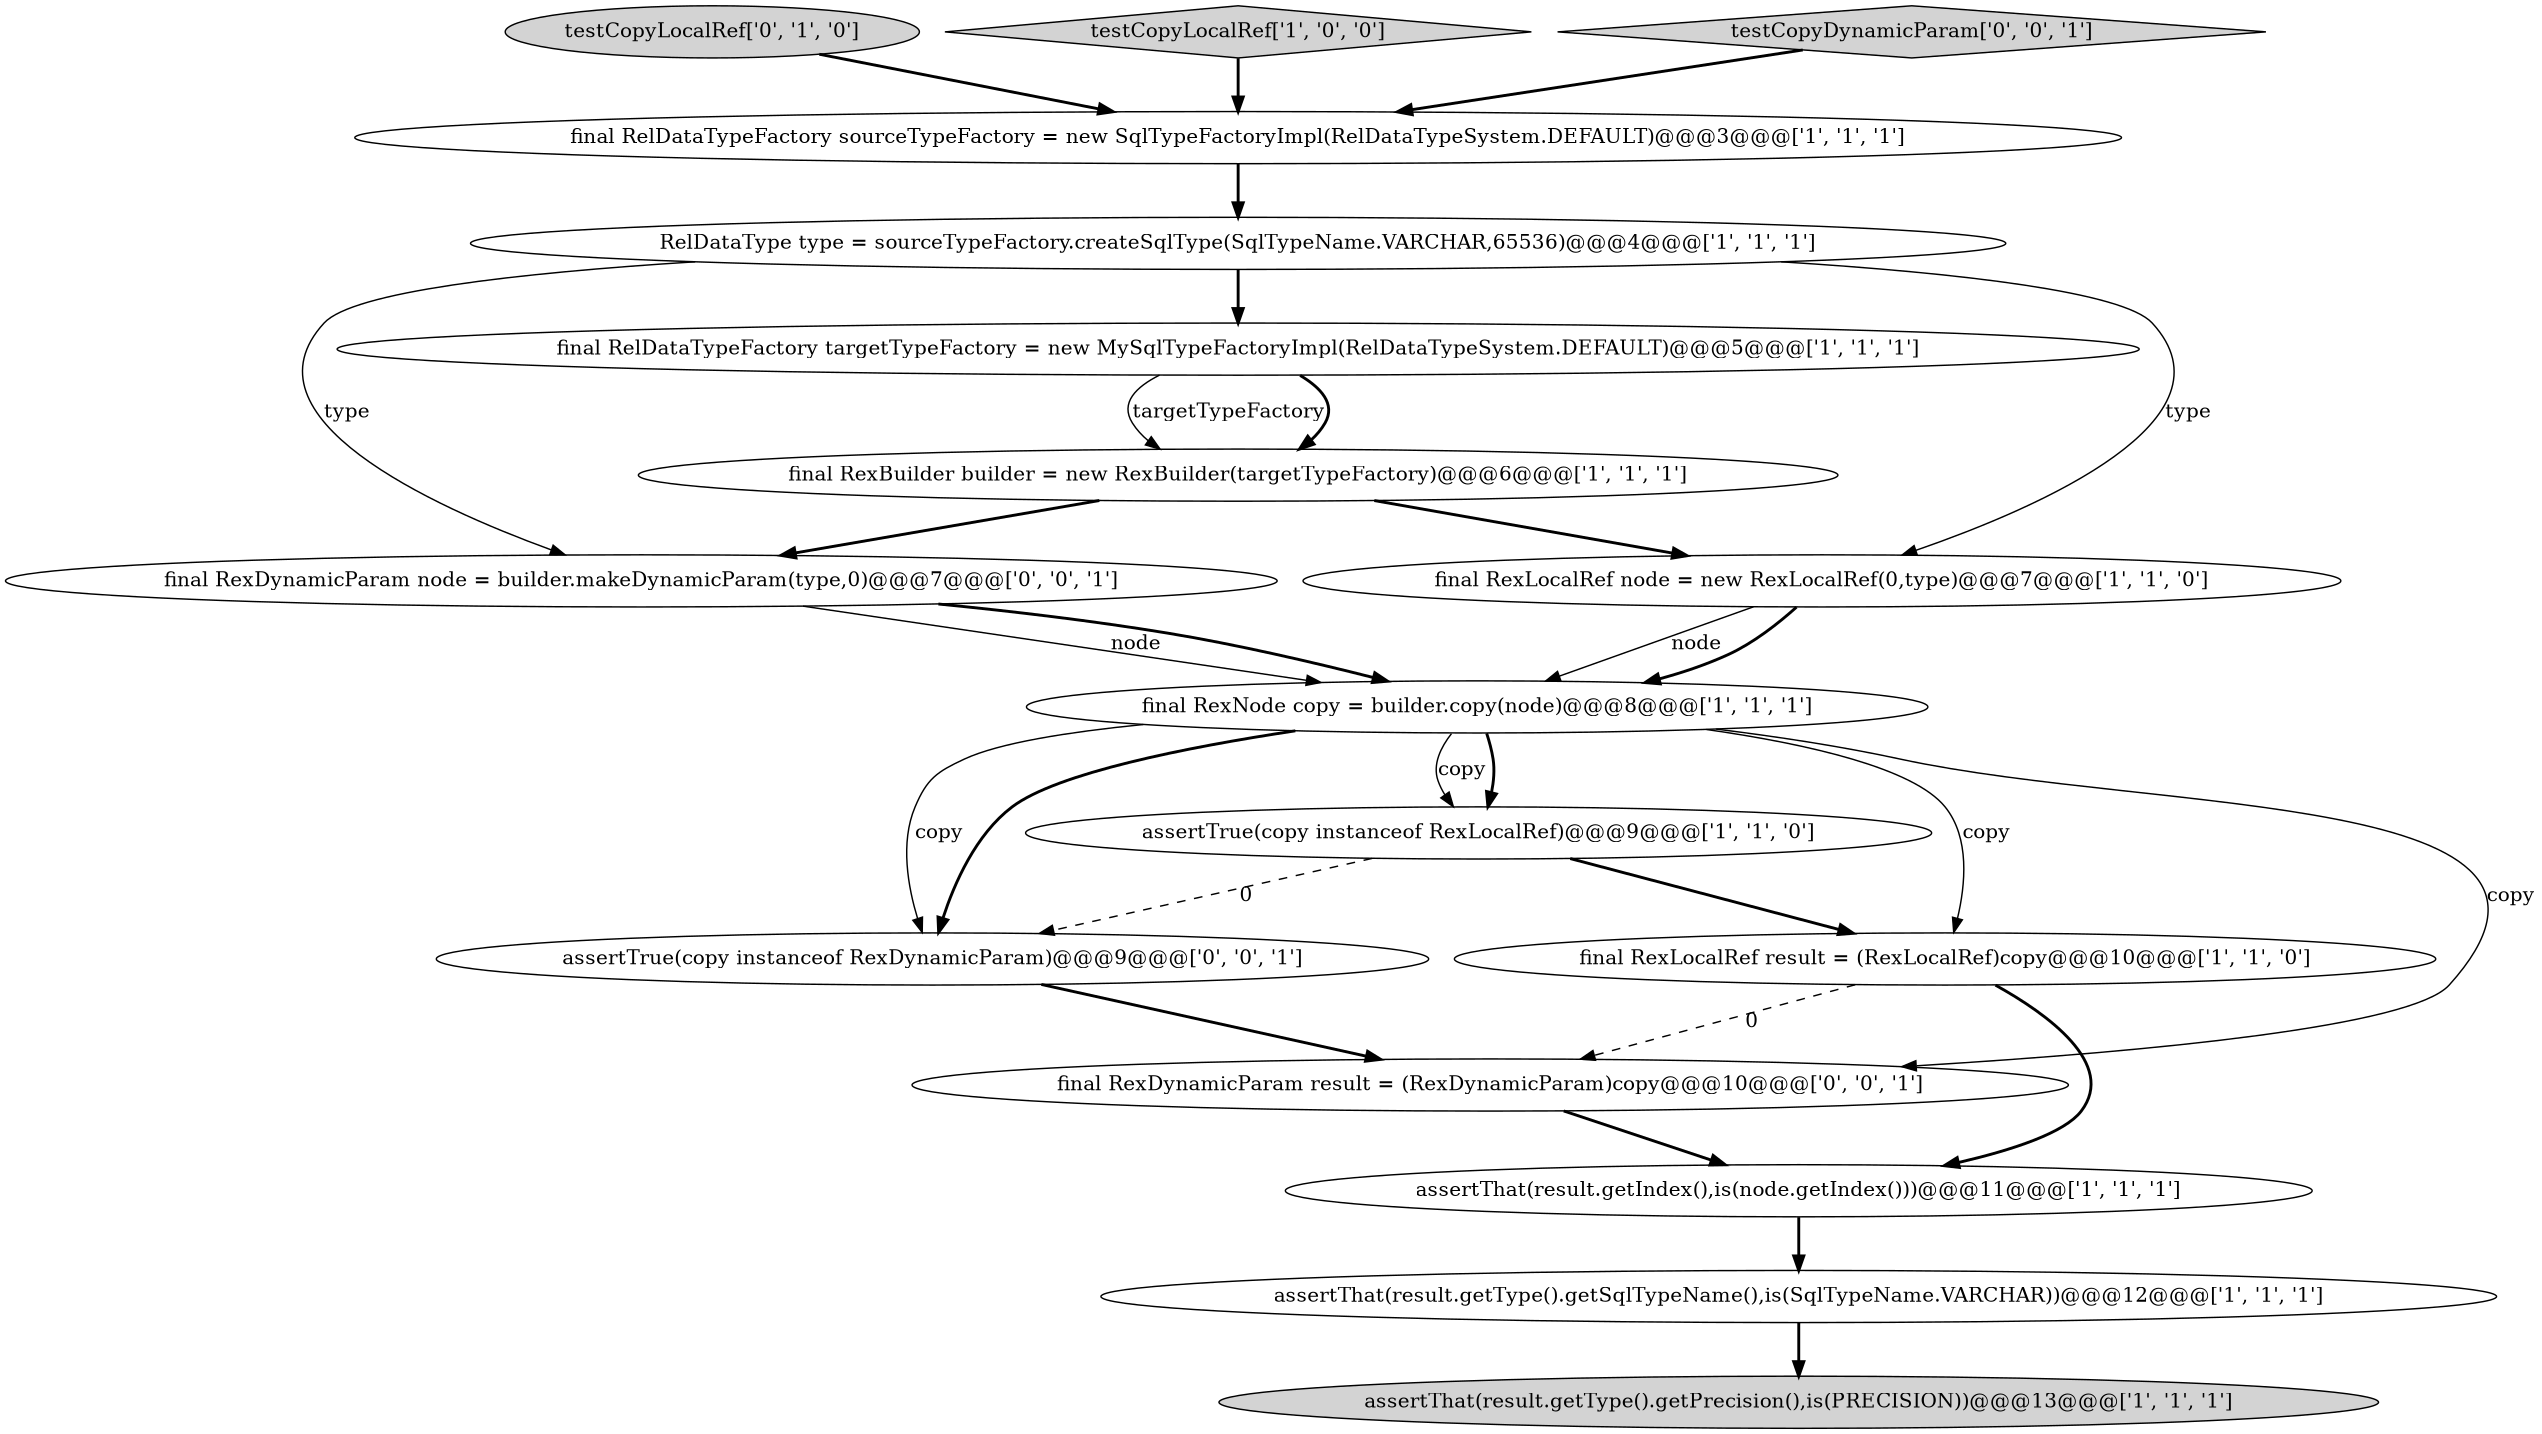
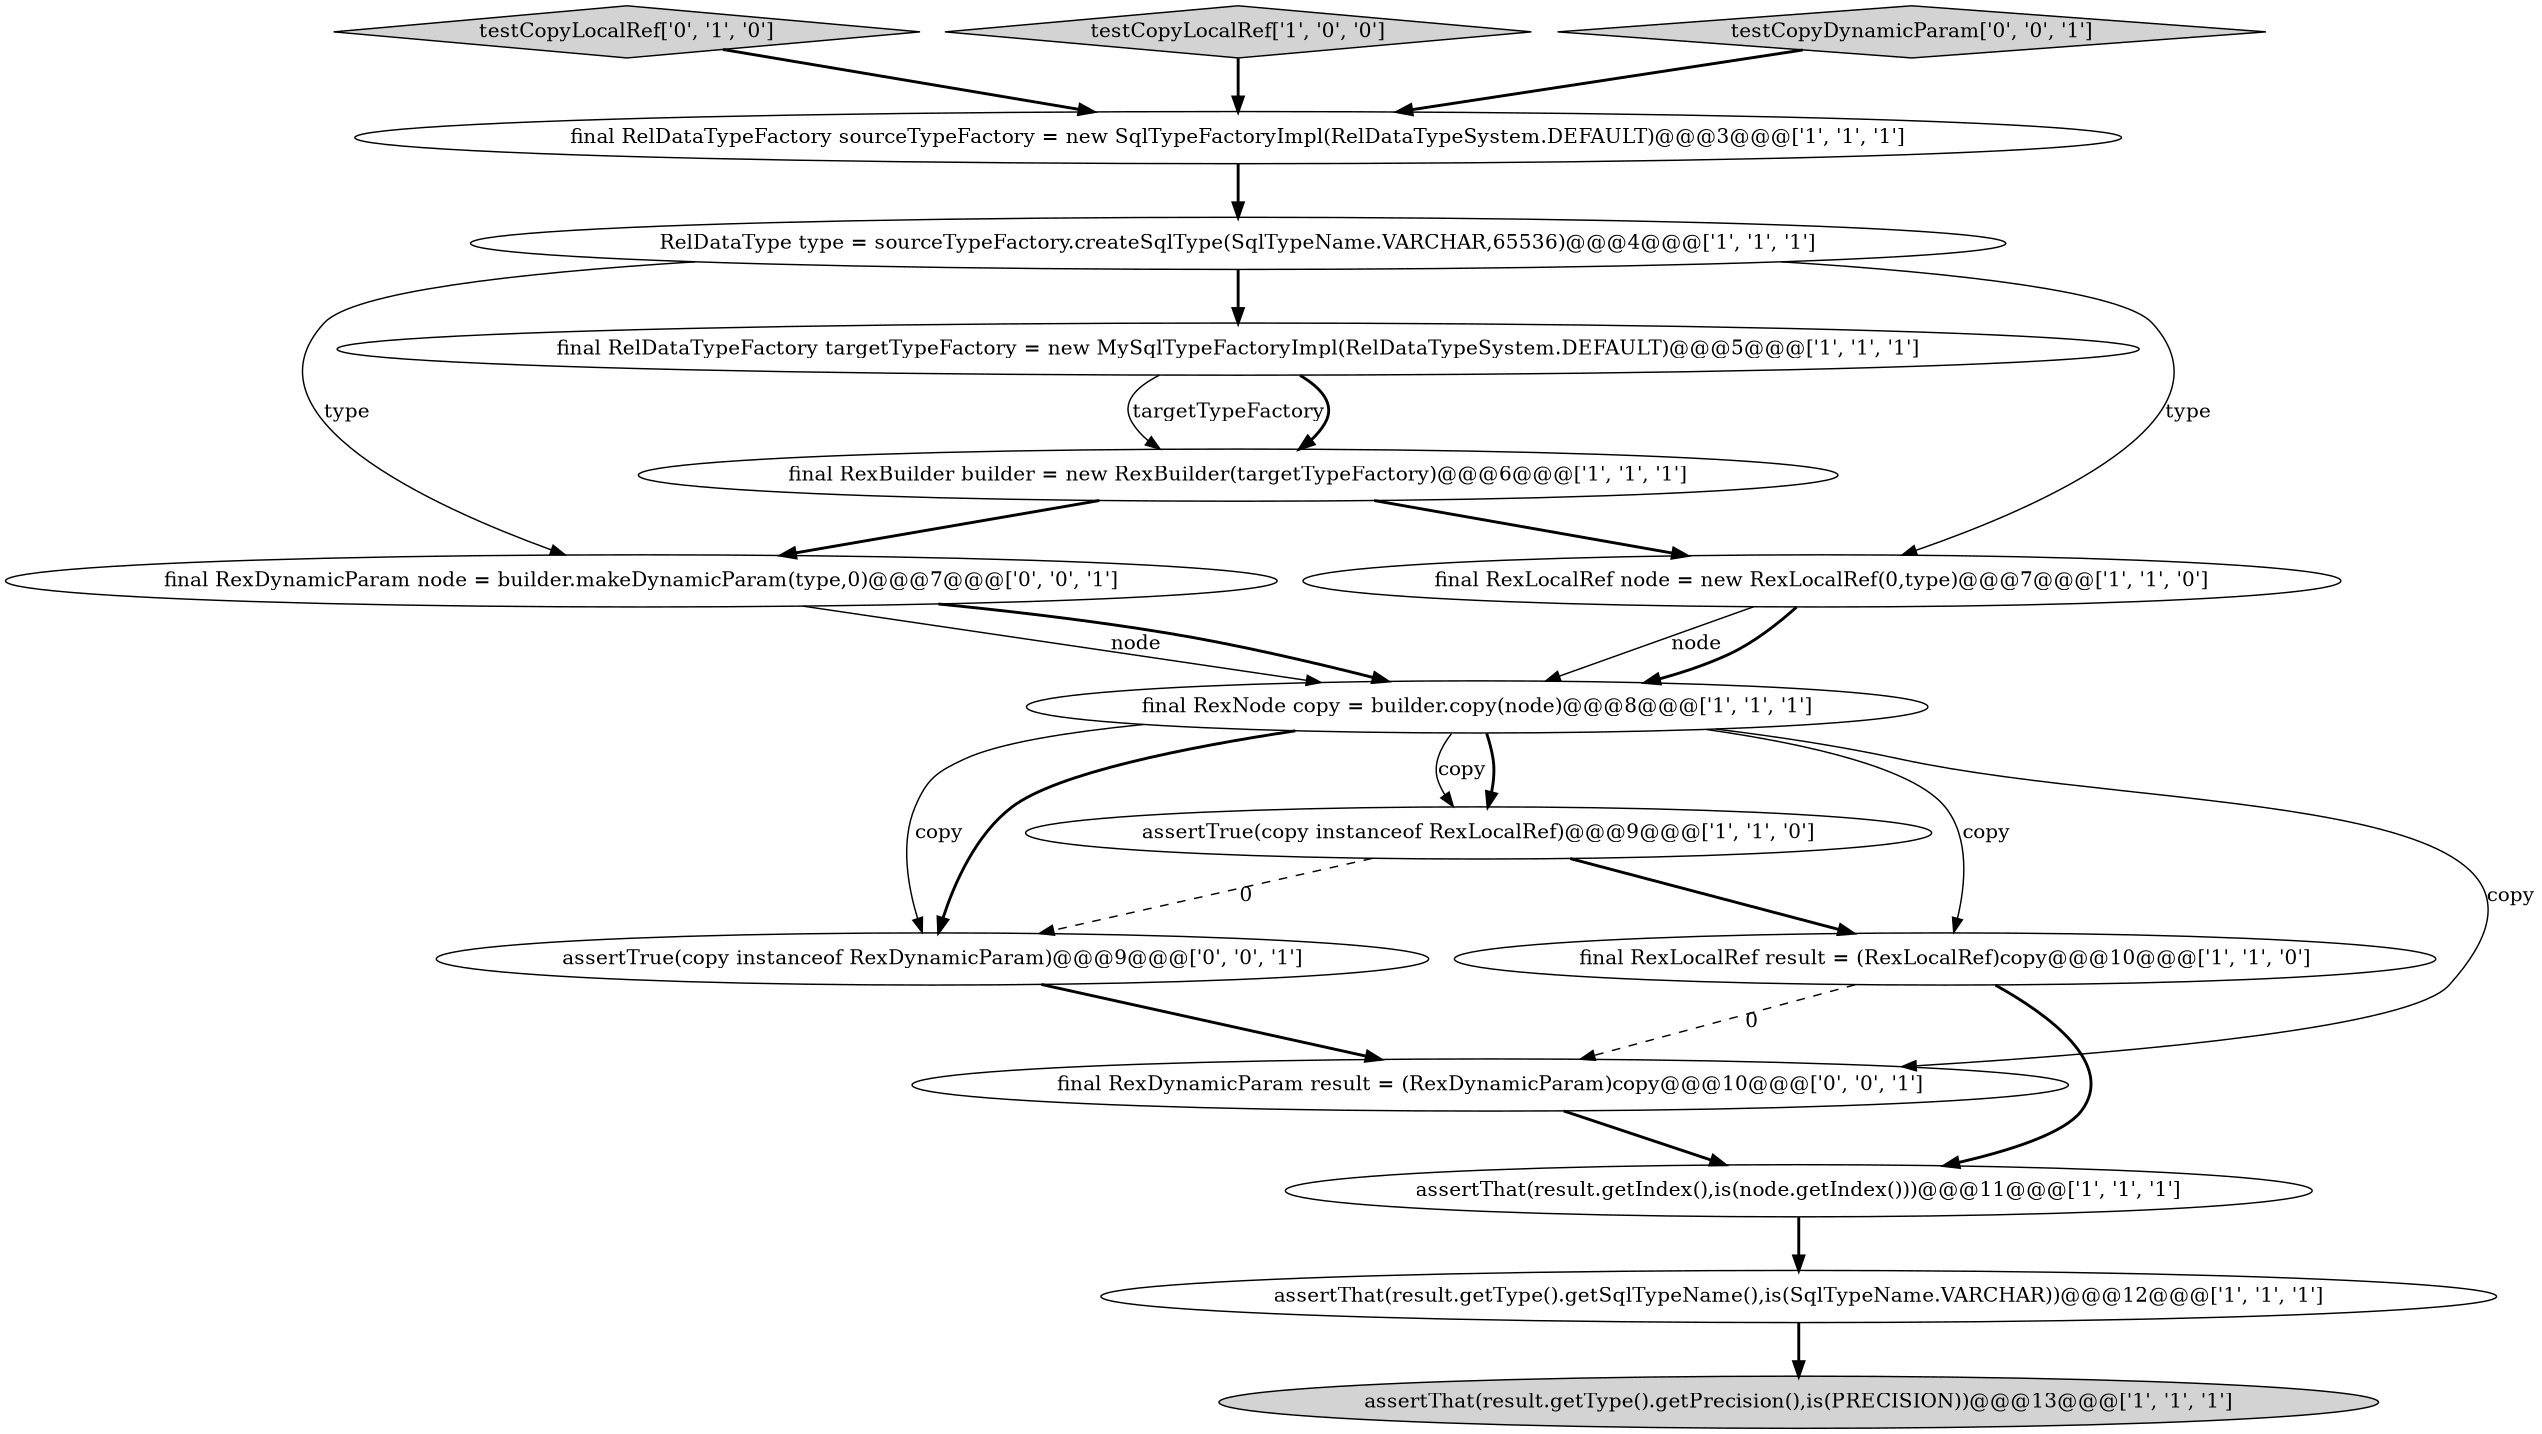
node "testCopyLocalRef['0', '1', '0']": shape ellipse -> diamond
